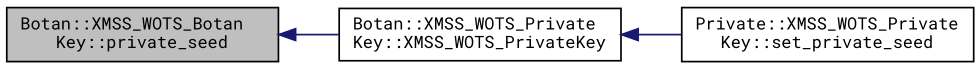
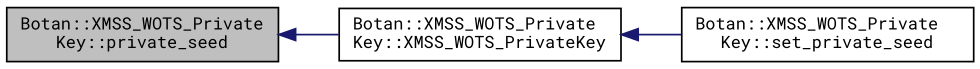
node "Botan::XMSS_WOTS_Botan Key::private_seed": label "Botan::XMSS_WOTS_Botan Key::private_seed" -> "Botan::XMSS_WOTS_Private Key::private_seed"
node "Private::XMSS_WOTS_Private Key::set_private_seed": label "Private::XMSS_WOTS_Private Key::set_private_seed" -> "Botan::XMSS_WOTS_Private Key::set_private_seed"
